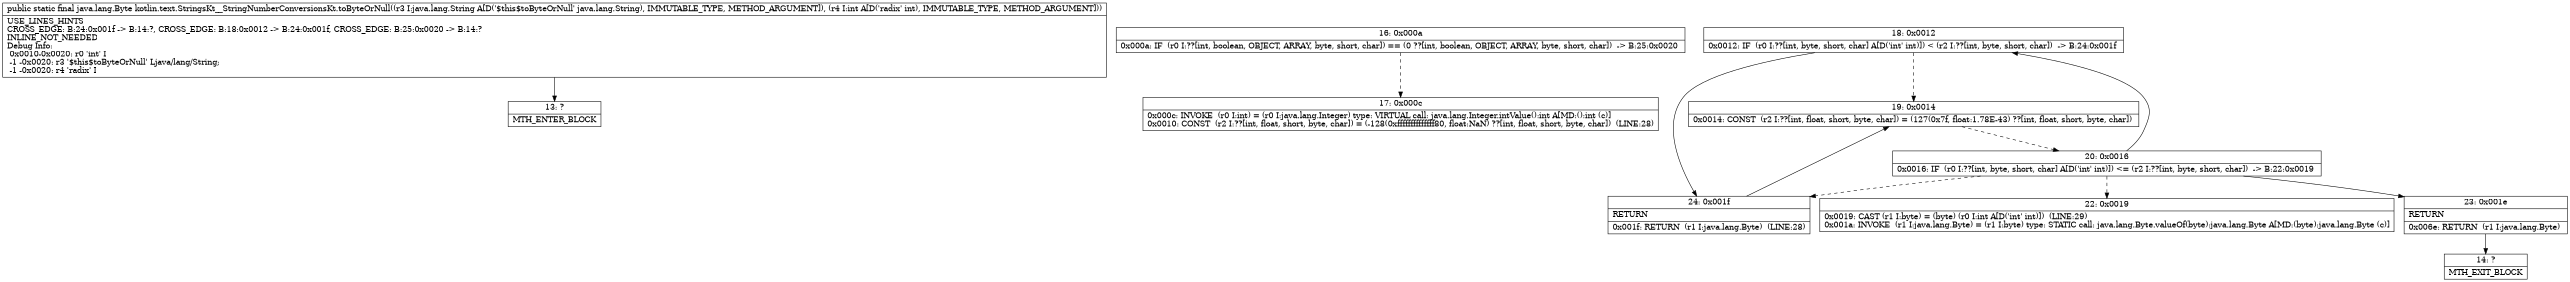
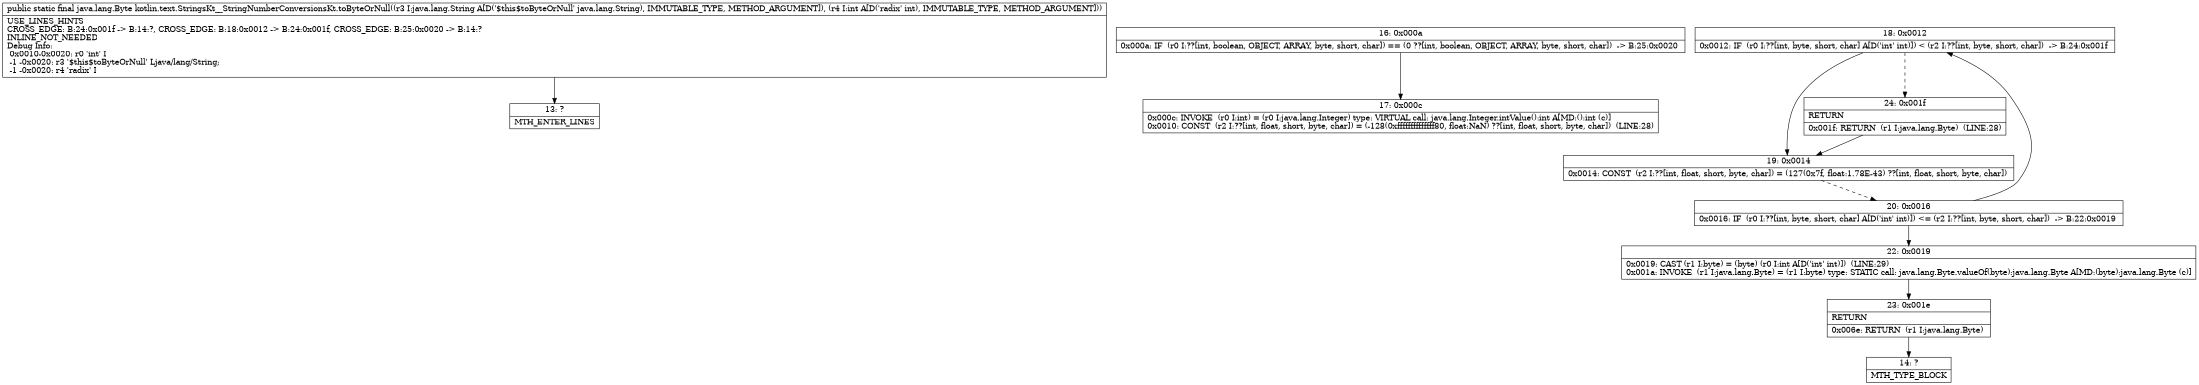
edge "16: 0x000a" -> "17: 0x000c": style dashed -> solid
edge "18: 0x0012" -> "19: 0x0014": style dashed -> solid
edge "18: 0x0012" -> "24: 0x001f": style solid -> dashed
node "13: ?": text "MTH_ENTER_BLOCK" -> "MTH_ENTER_LINES"
edge "20: 0x0016" -> "24: 0x001f": removed
edge "20: 0x0016" -> "22: 0x0019": style dashed -> solid
edge "20: 0x0016" -> "23: 0x001e": now "22: 0x0019" -> "23: 0x001e"
node "14: ?": text "MTH_EXIT_BLOCK" -> "MTH_TYPE_BLOCK"
